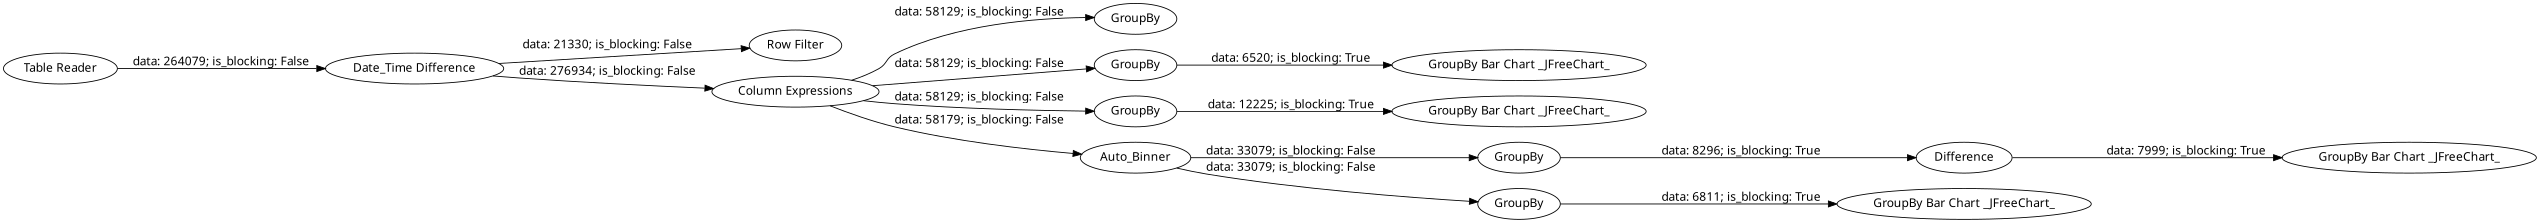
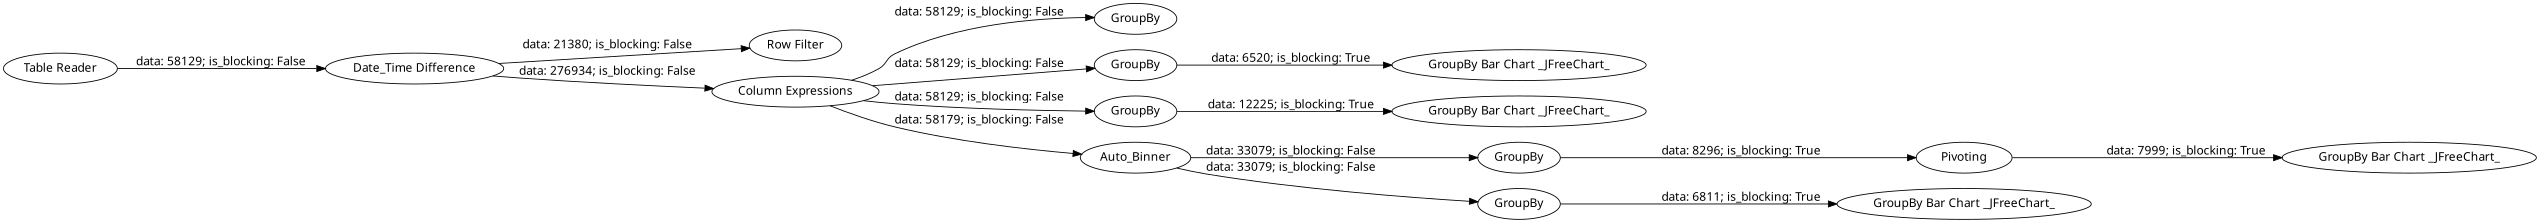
edge "Date_Time Difference" -> "Row Filter": label "data: 21330; is_blocking: False" -> "data: 21380; is_blocking: False"
edge "Table Reader" -> "Date_Time Difference": label "data: 264079; is_blocking: False" -> "data: 58129; is_blocking: False"
node "Difference": label "Difference" -> "Pivoting"
